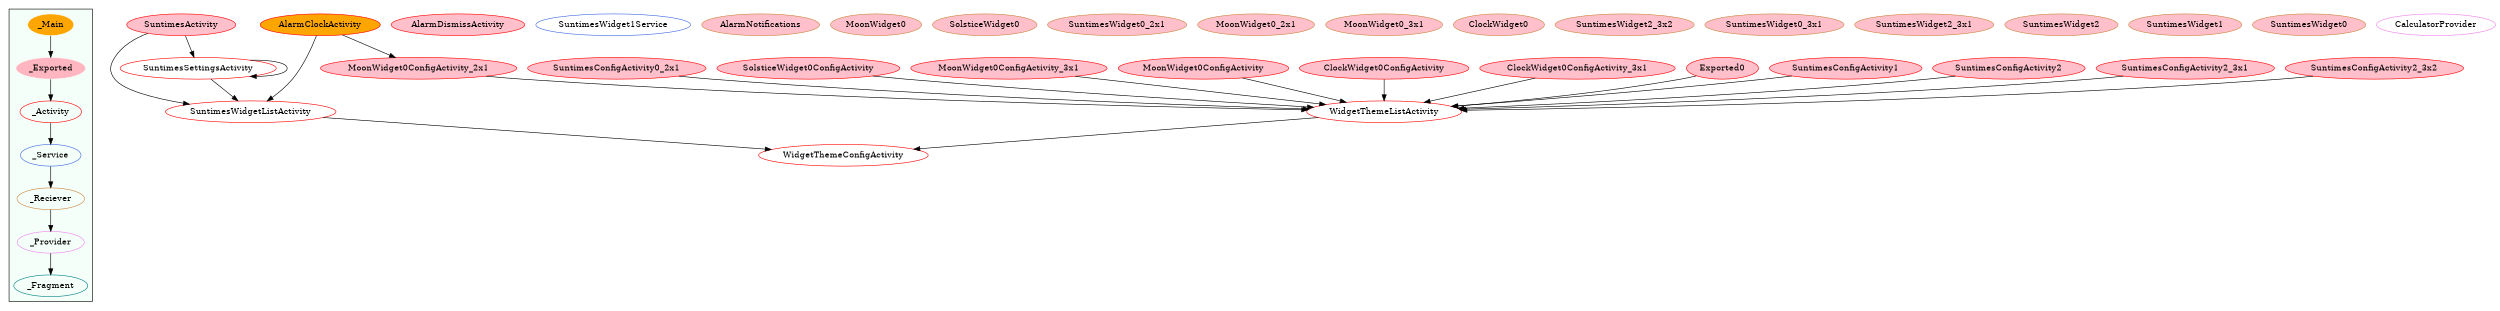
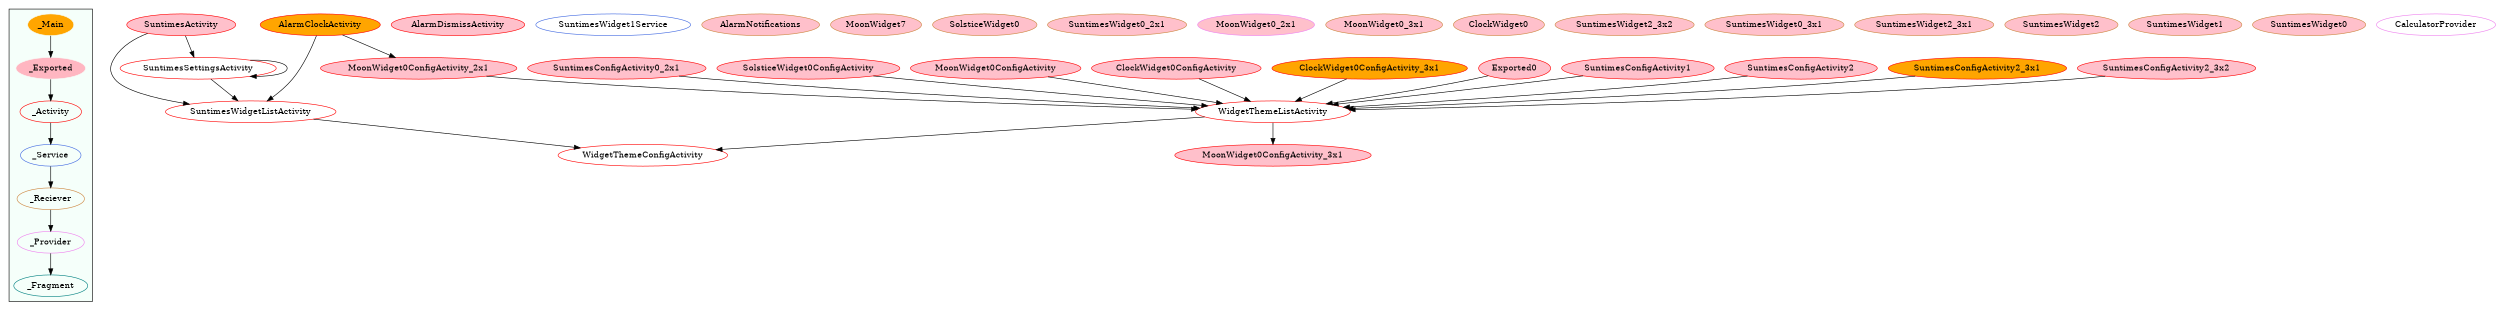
node "MoonWidget0": label "MoonWidget0" -> "MoonWidget7"
node "MoonWidget0_2x1": color peru -> violet
node "ClockWidget0ConfigActivity_3x1": fillcolor pink -> orange
node "SuntimesConfigActivity2_3x1": fillcolor pink -> orange
edge "MoonWidget0ConfigActivity_3x1" -> "WidgetThemeListActivity": reversed
